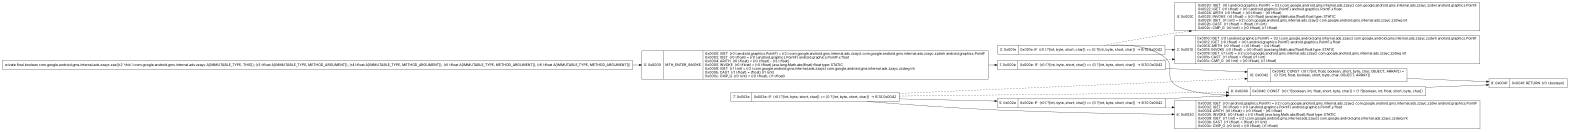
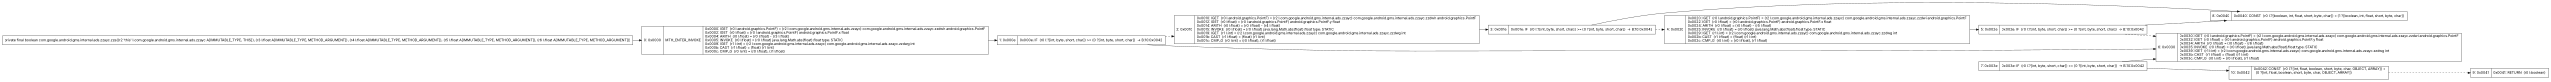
edge "3: 0x001e" -> "2: 0x0010": reversed
edge "1: 0x000e" -> "10: 0x0042": now "1: 0x000e" -> "6: 0x0030"
edge "10: 0x0042" -> "9: 0x0041": style solid -> dashed
edge "7: 0x003e" -> "10: 0x0042": style dashed -> solid
edge "8: 0x0040" -> "9: 0x0041": removed
edge "7: 0x003e" -> "8: 0x0040": removed
edge "7: 0x003e" -> "5: 0x002e": now "4: 0x0020" -> "5: 0x002e"
